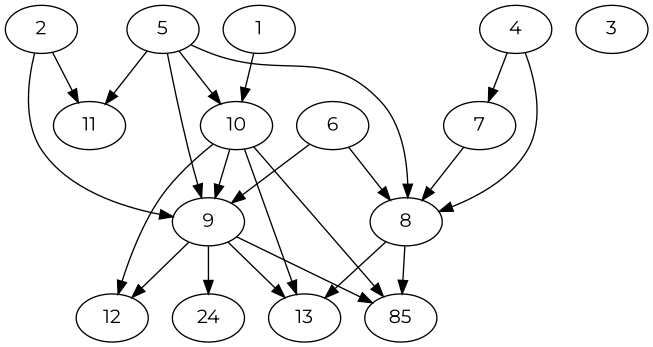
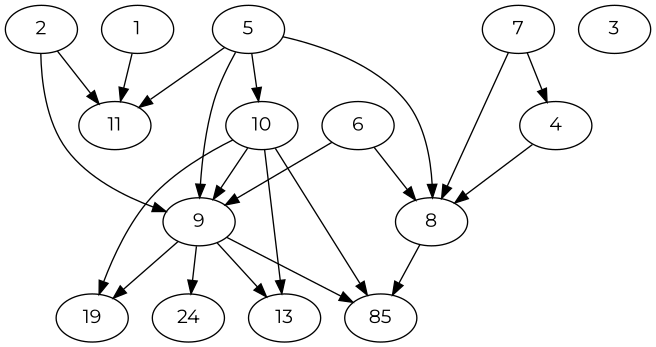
edge "4" -> "7": reversed
edge "1" -> "10": now "1" -> "11"
edge "8" -> "13": removed
node "12": label "12" -> "19"
